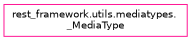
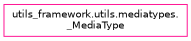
node "rest_framework.utils.mediatypes. _MediaType": label "rest_framework.utils.mediatypes. _MediaType" -> "utils_framework.utils.mediatypes. _MediaType"
